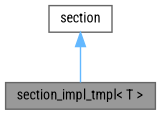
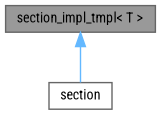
edge "section_impl_tmpl< T >" -> "section": reversed
